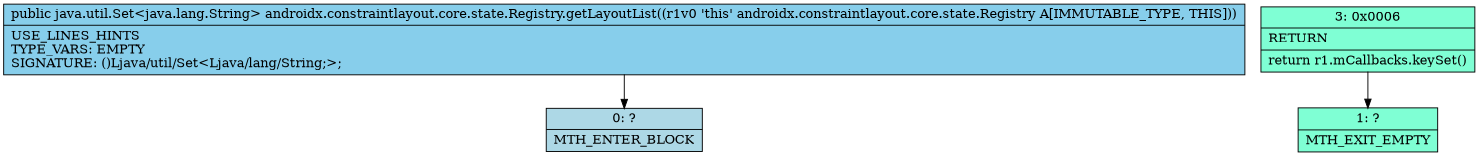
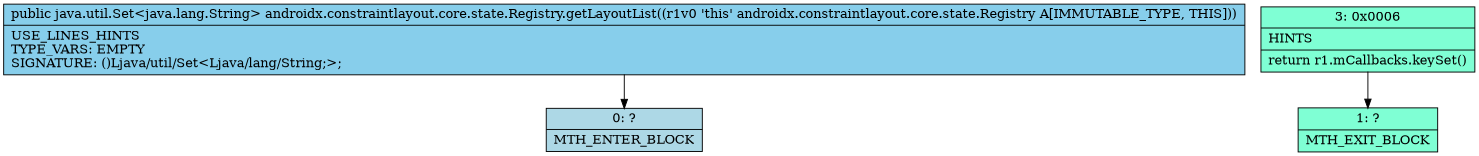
node "3: 0x0006": text "RETURN" -> "HINTS"
node "1: ?": text "MTH_EXIT_EMPTY" -> "MTH_EXIT_BLOCK"
